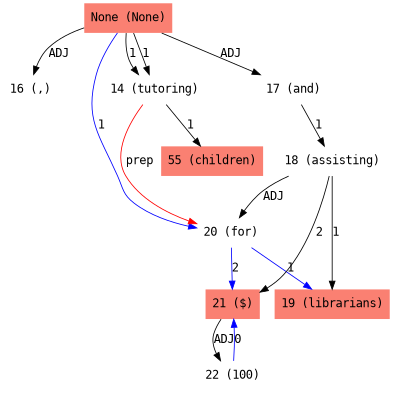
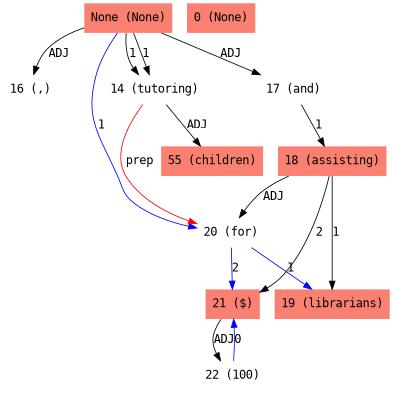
node "0 (None)": added
edge "14 (tutoring)" -> "55 (children)": label "1" -> "ADJ"
node "18 (assisting)": fillcolor white -> salmon
